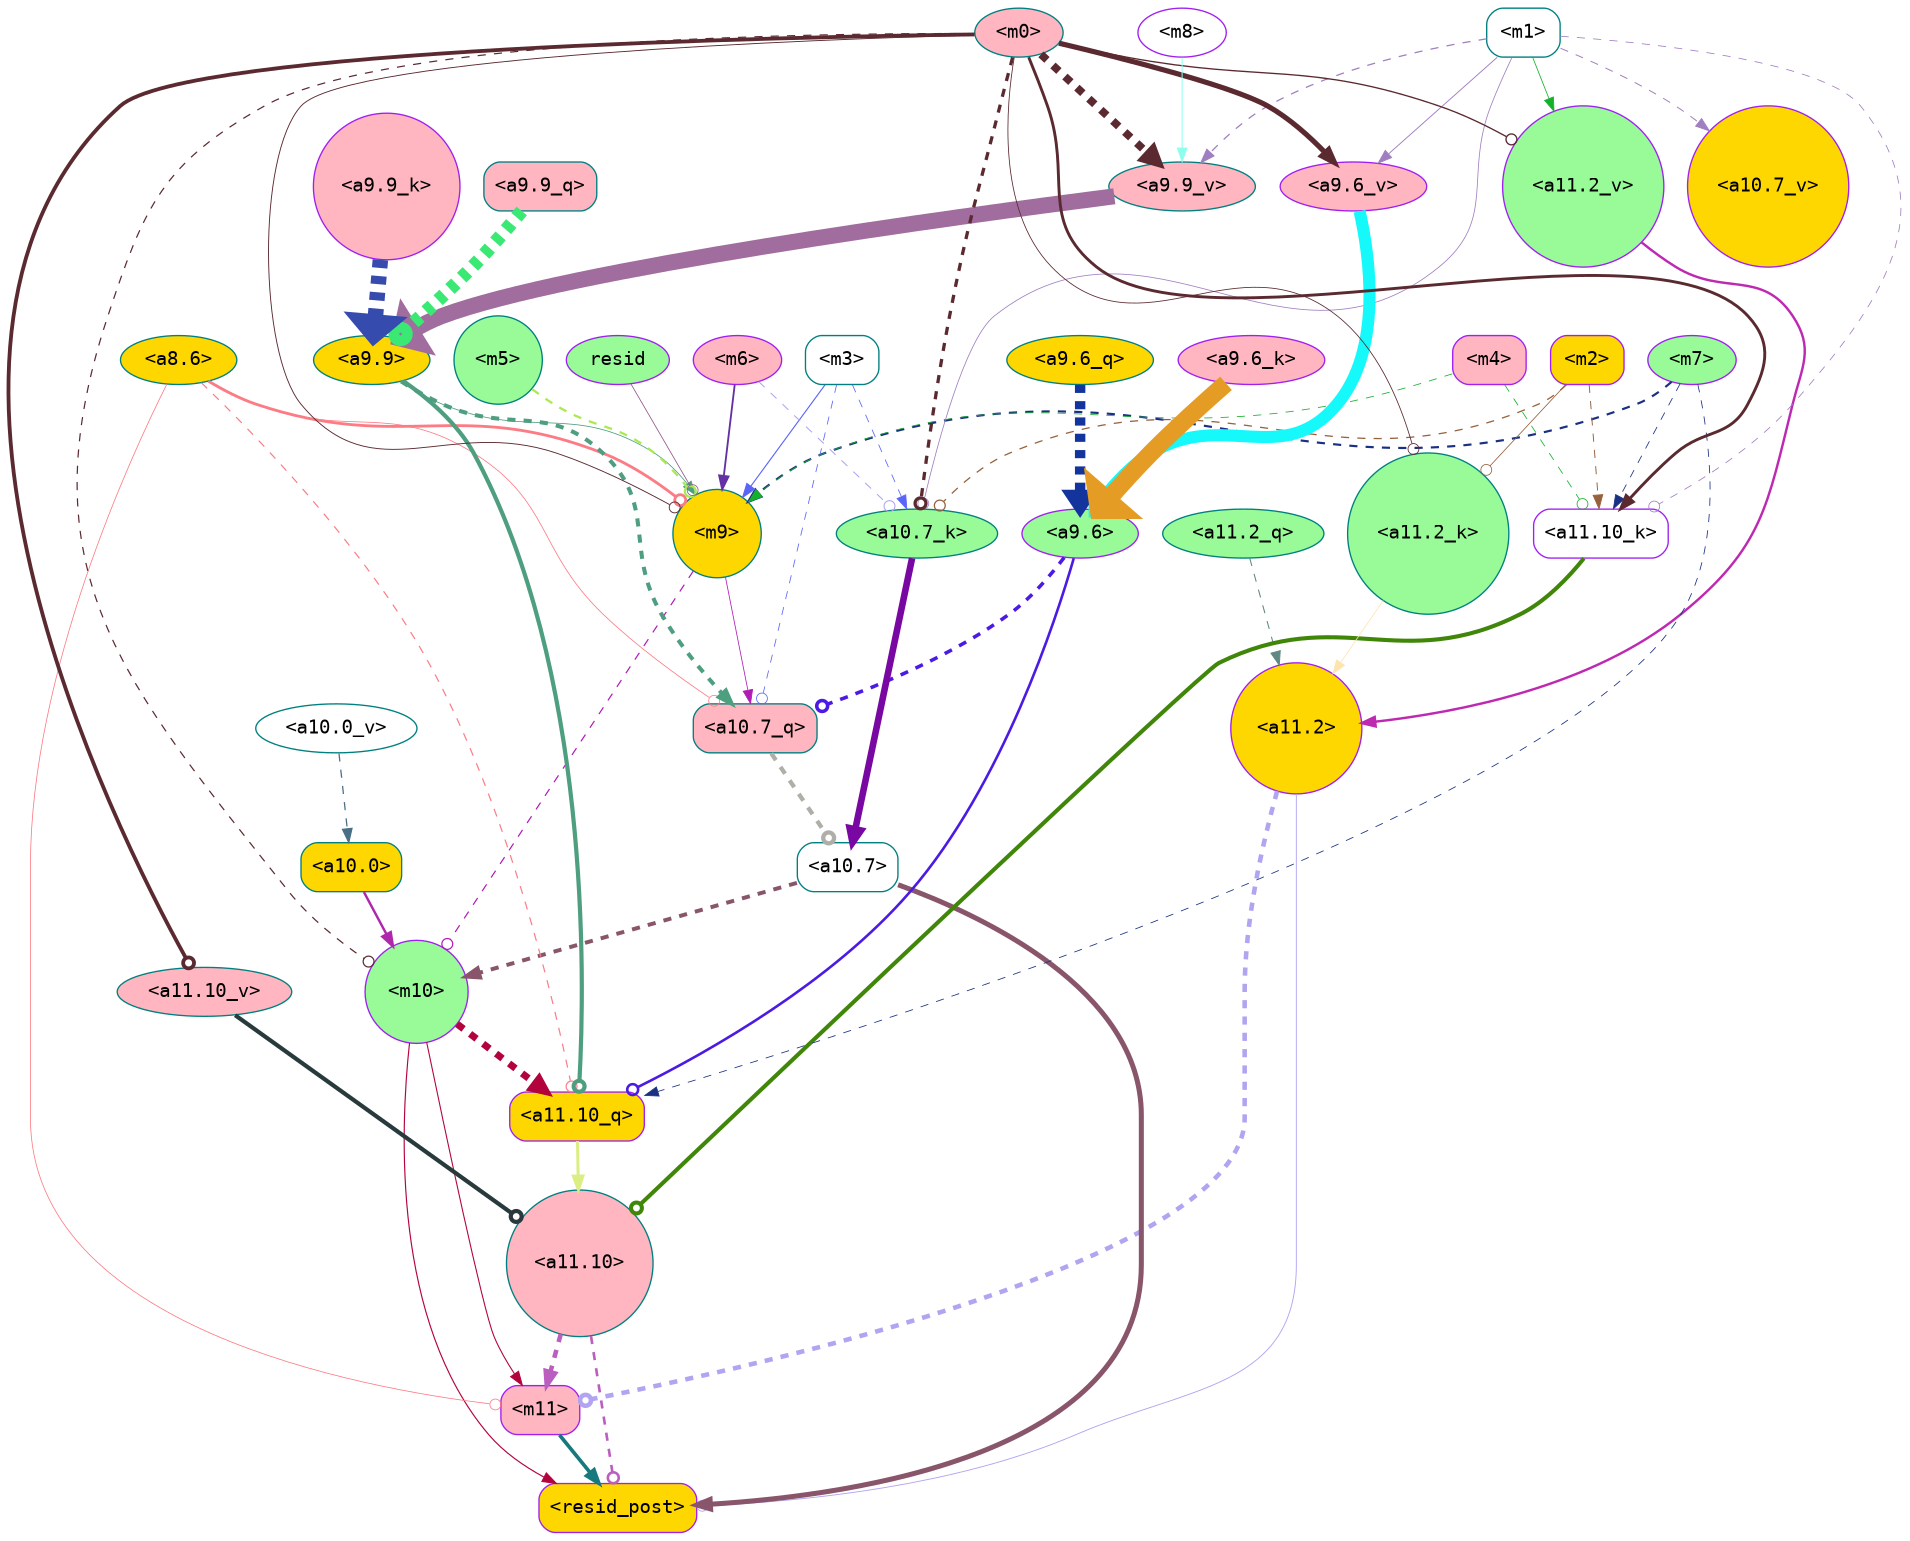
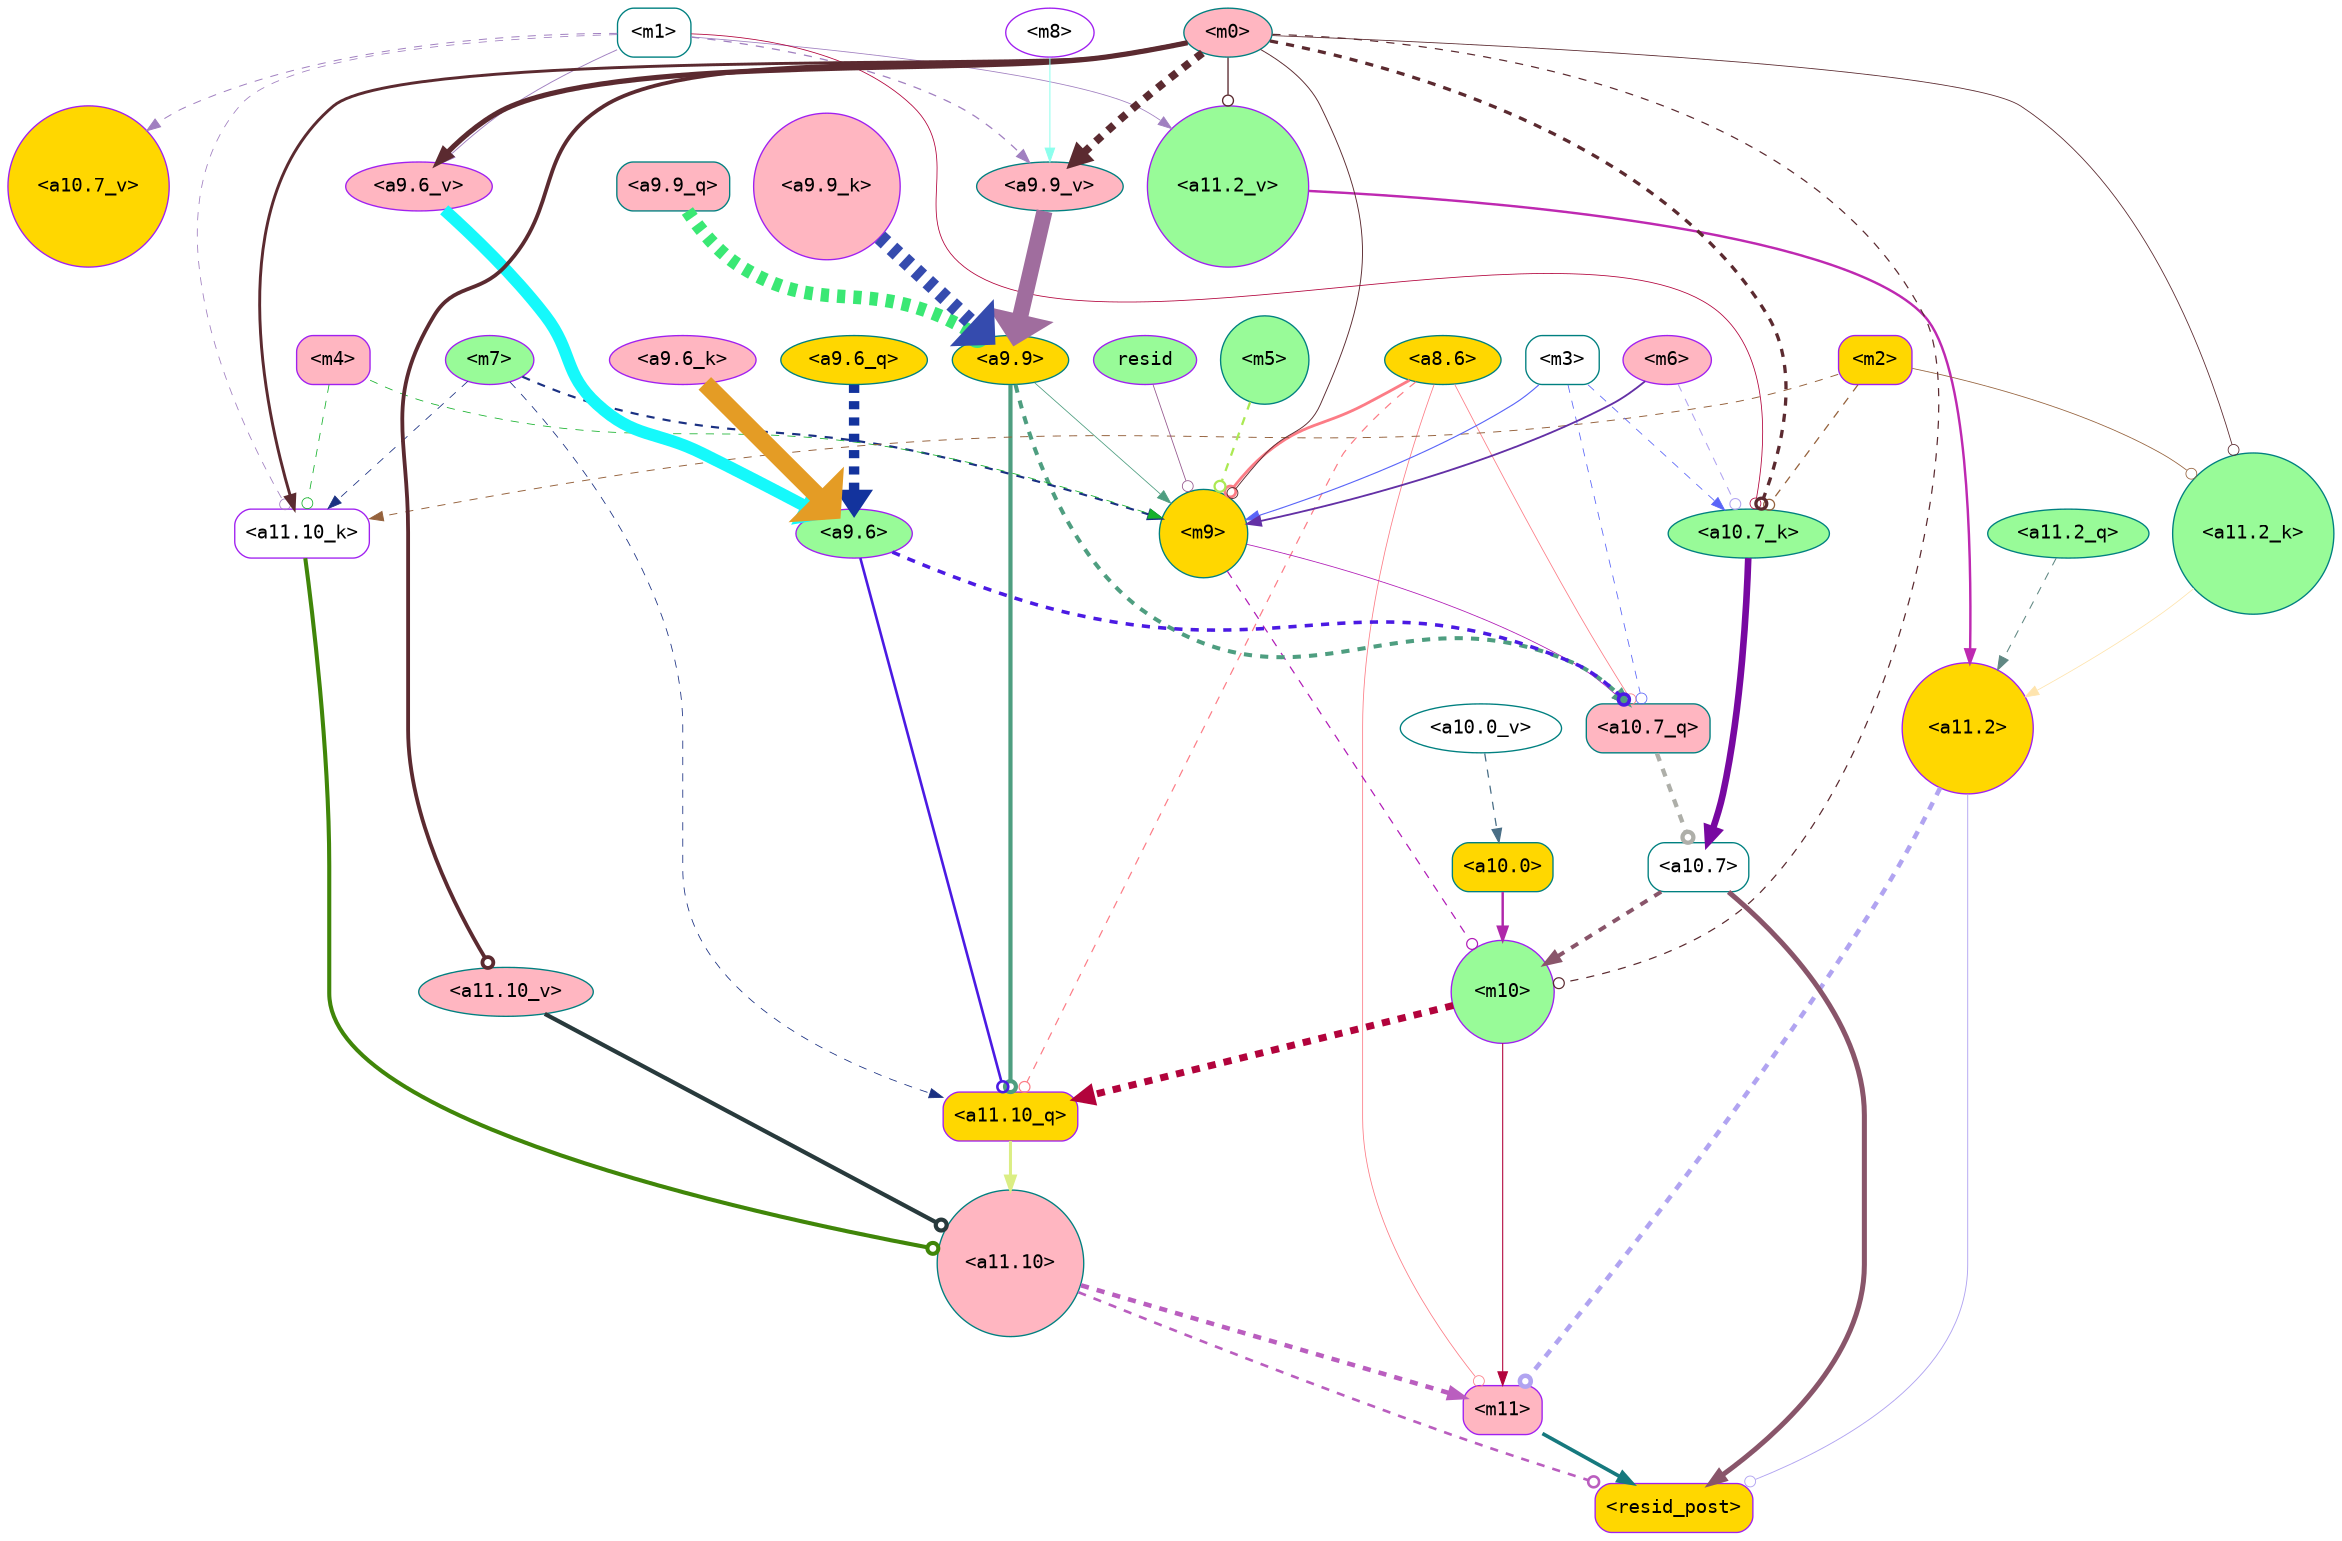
edge "<m1>" -> "<a11.2_v>": color #16b12c -> #a07fc0
edge "<m1>" -> "<a10.7_k>": color #a07fc0 -> #b2033c
edge "<m10>" -> "<resid_post>": removed
